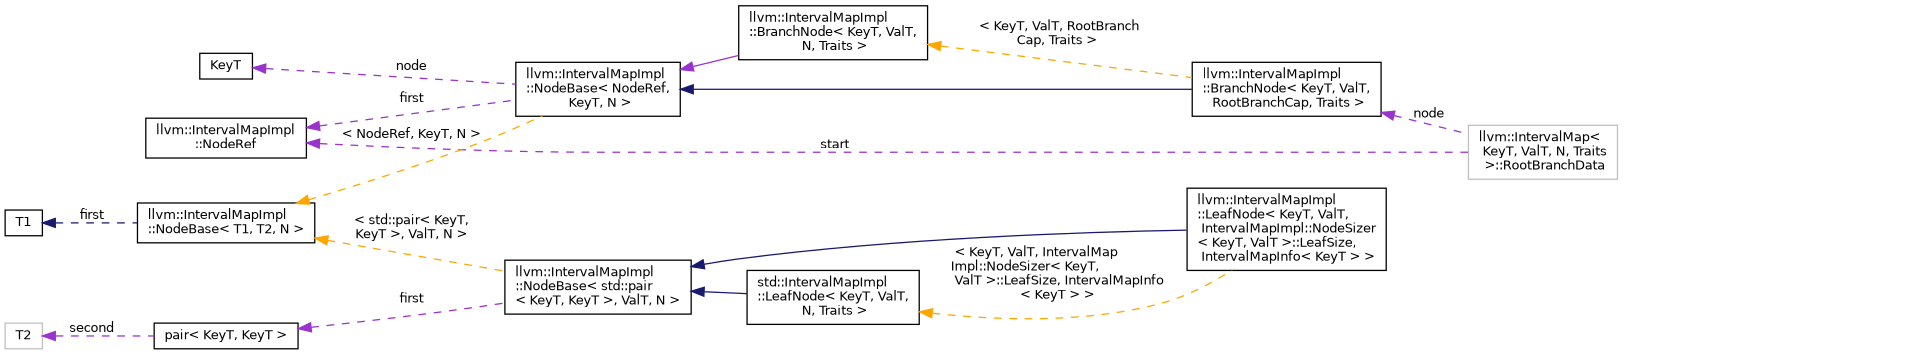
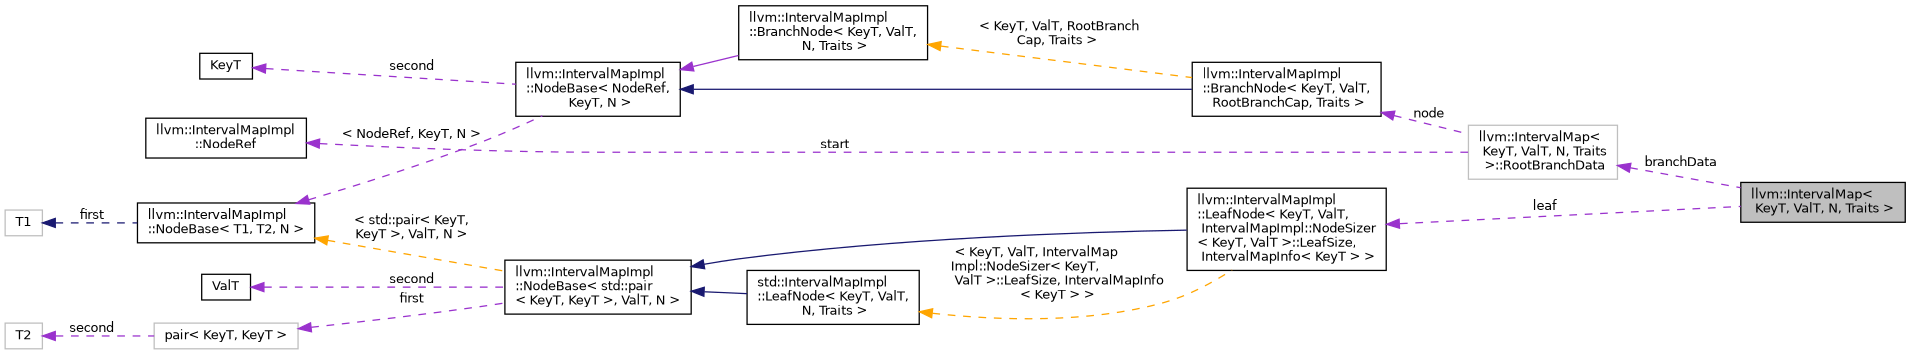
edge "llvm::IntervalMapImpl ::NodeBase< NodeRef, KeyT, N >" -> "KeyT": label " node" -> " second"
edge "llvm::IntervalMapImpl ::NodeBase< NodeRef, KeyT, N >" -> "llvm::IntervalMapImpl ::NodeRef": removed, label "first"
edge "llvm::IntervalMapImpl ::NodeBase< NodeRef, KeyT, N >" -> "llvm::IntervalMapImpl ::NodeBase< T1, T2, N >": color orange -> darkorchid3
node "llvm::IntervalMap< KeyT, ValT, N, Traits >": added
node "T1": color black -> grey75
node "ValT": added
node "pair< KeyT, KeyT >": color black -> grey75
